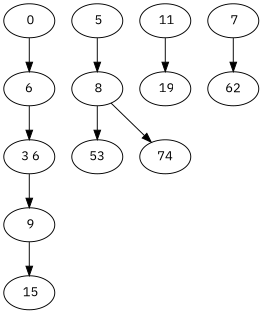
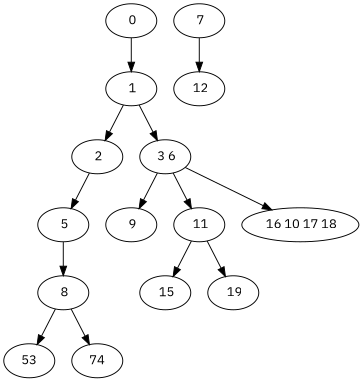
node "6": label "6" -> "1"
node "62": label "62" -> "12"
node "2": added
edge "3 6" -> "11": added
node "16 10 17 18": added
edge "9" -> "15": now "11" -> "15"
